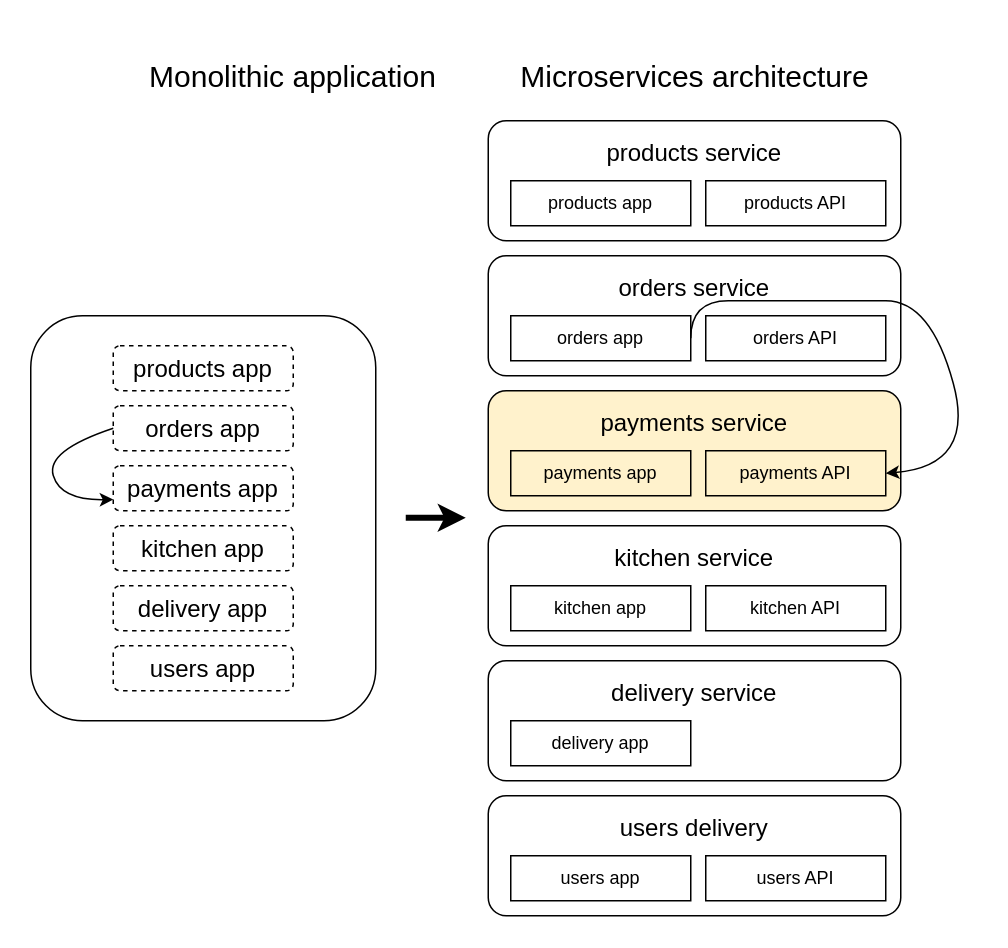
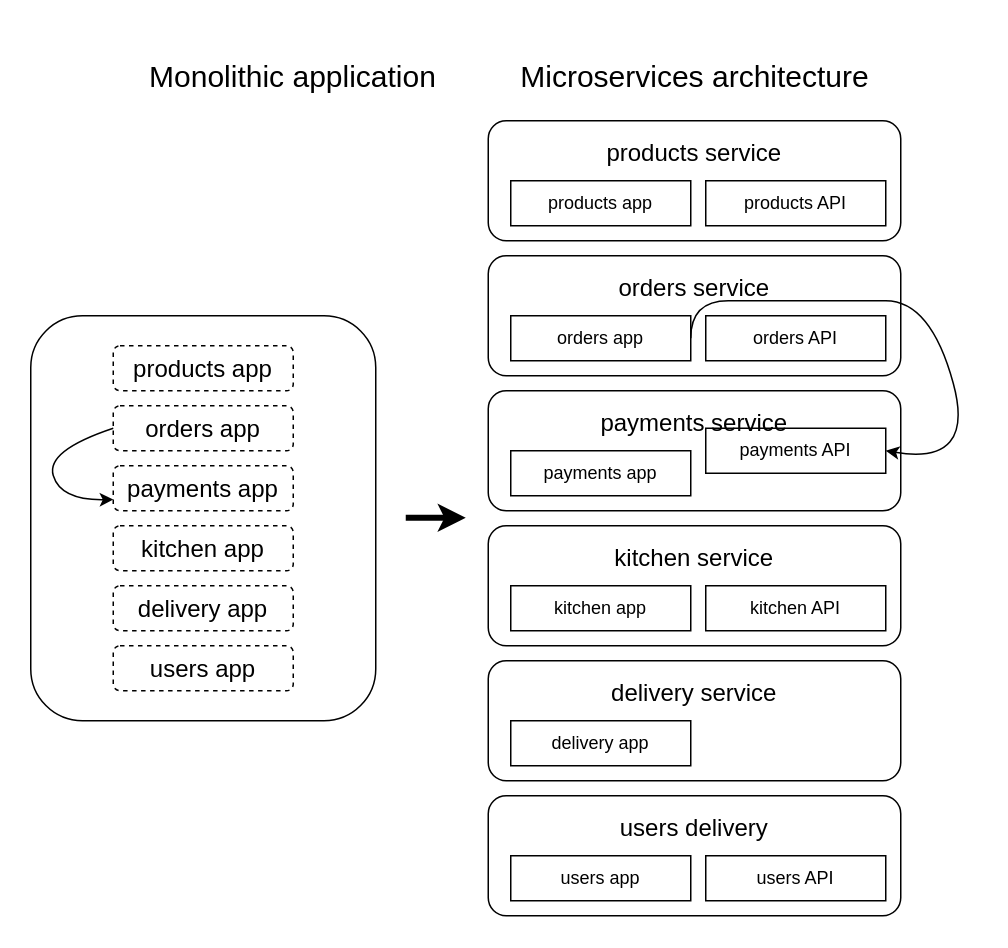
node "payments service": fillcolor #fff2cc -> #ffffff
node "payments API": moved (796, 473) -> (796, 451)
